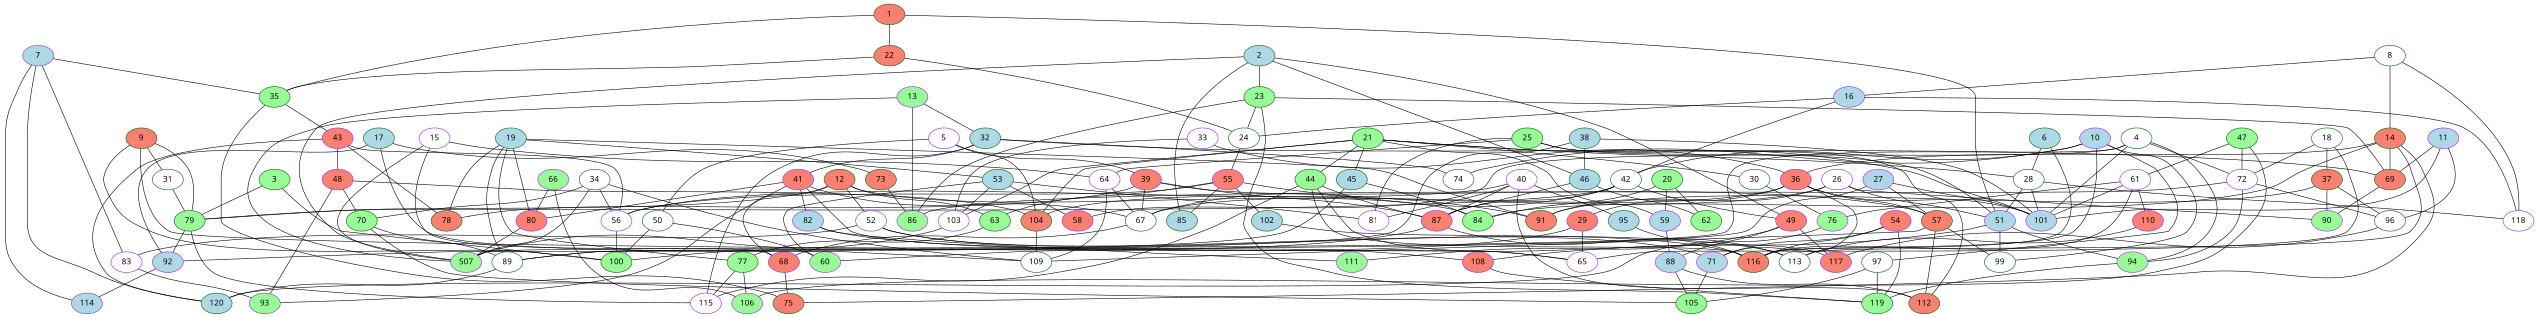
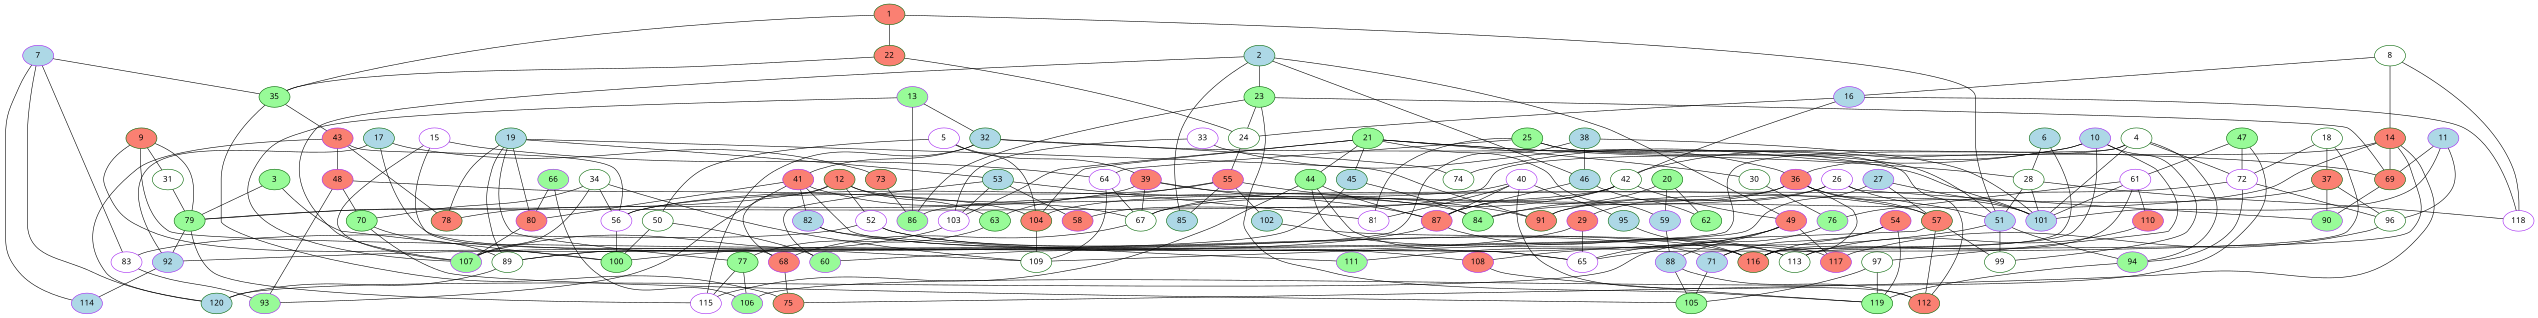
edge "49" -- "65": added
node "507": label "507" -> "107"
